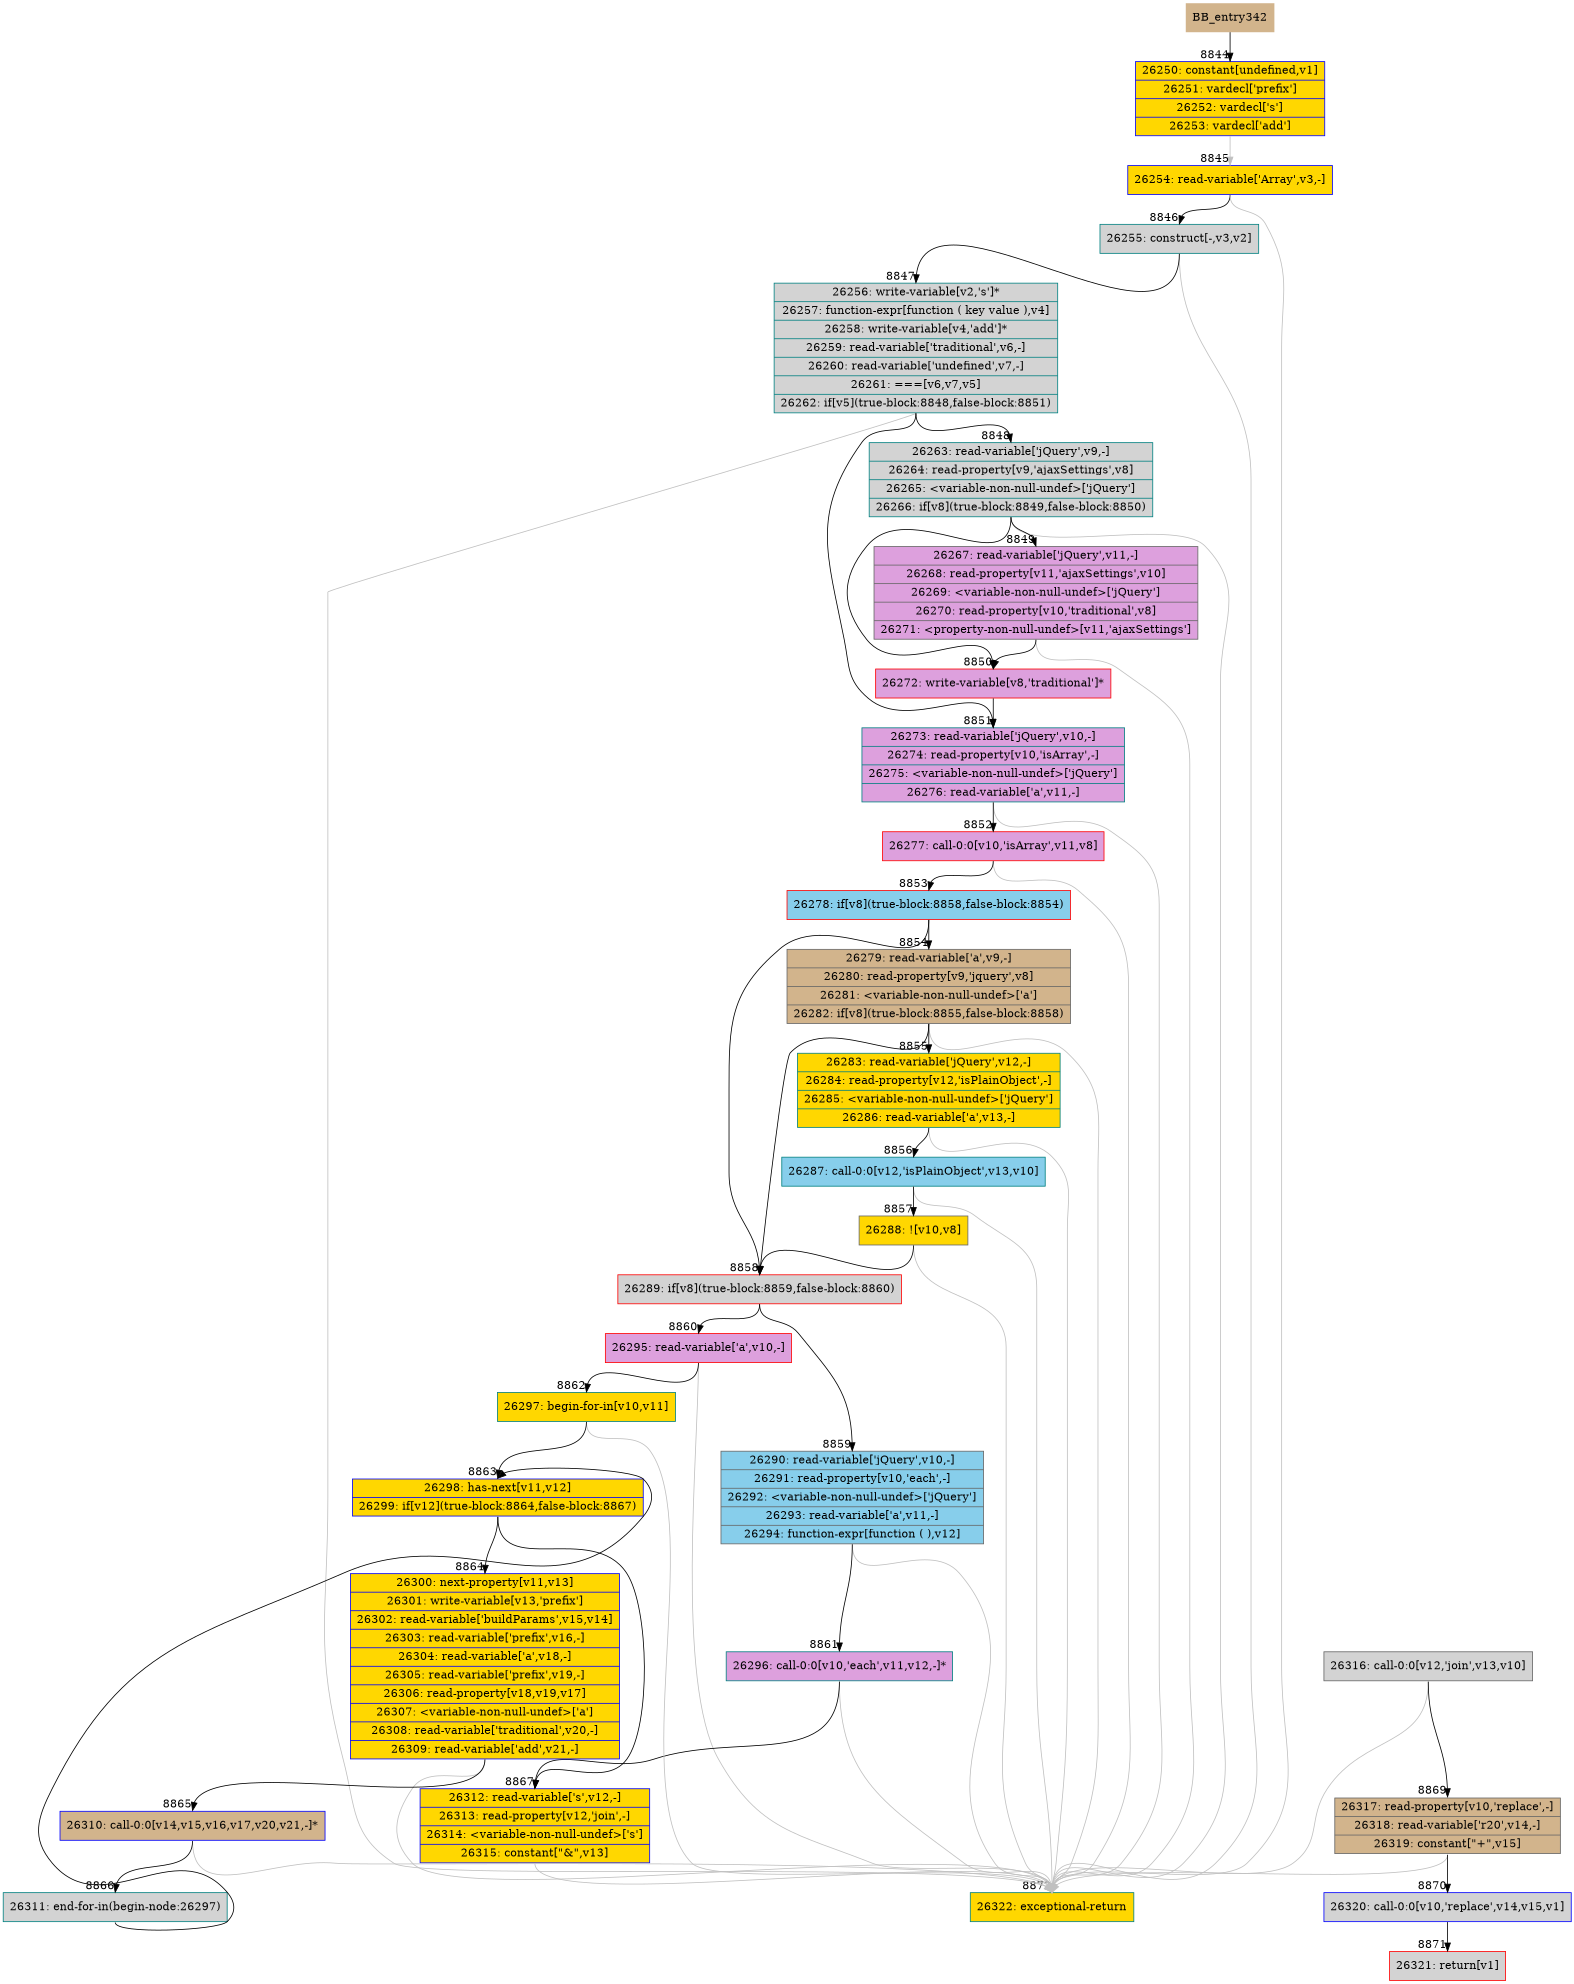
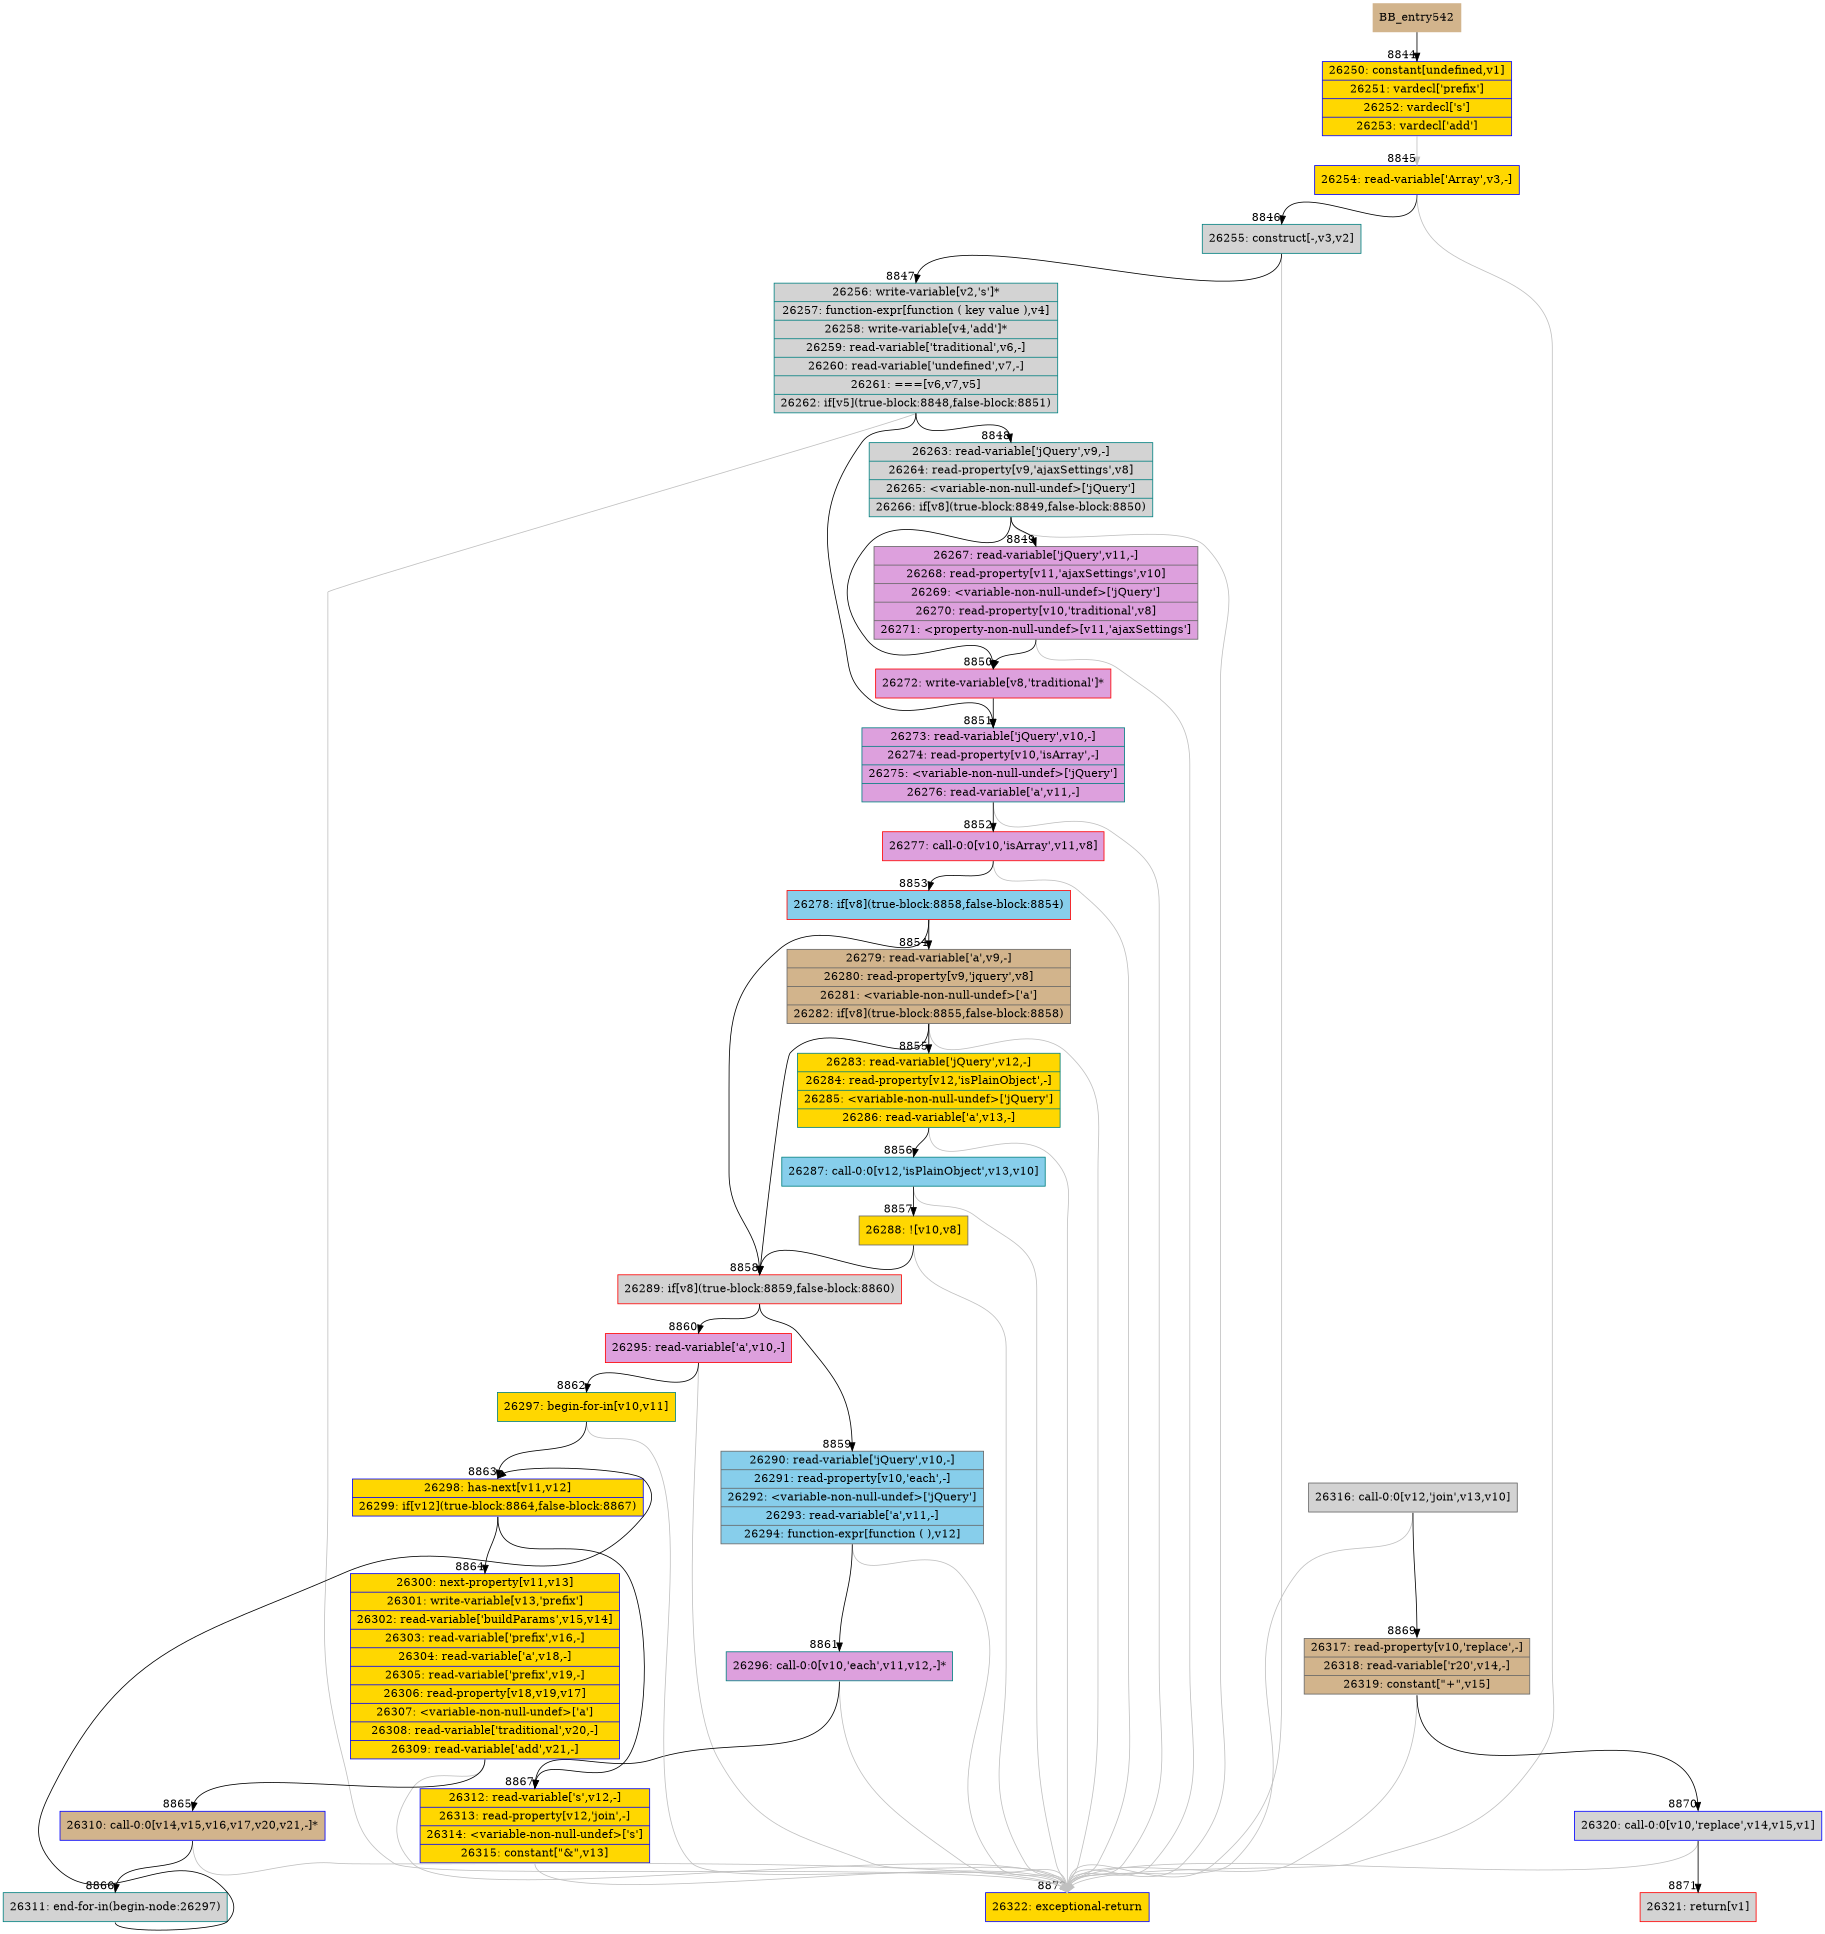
node "BB_entry342": label "BB_entry342" -> "BB_entry542"
edge "26320: call-0:0[v10,'replace',v14,v15,v1]" -> "26322: exceptional-return": added
node "26322: exceptional-return": color teal -> blue
